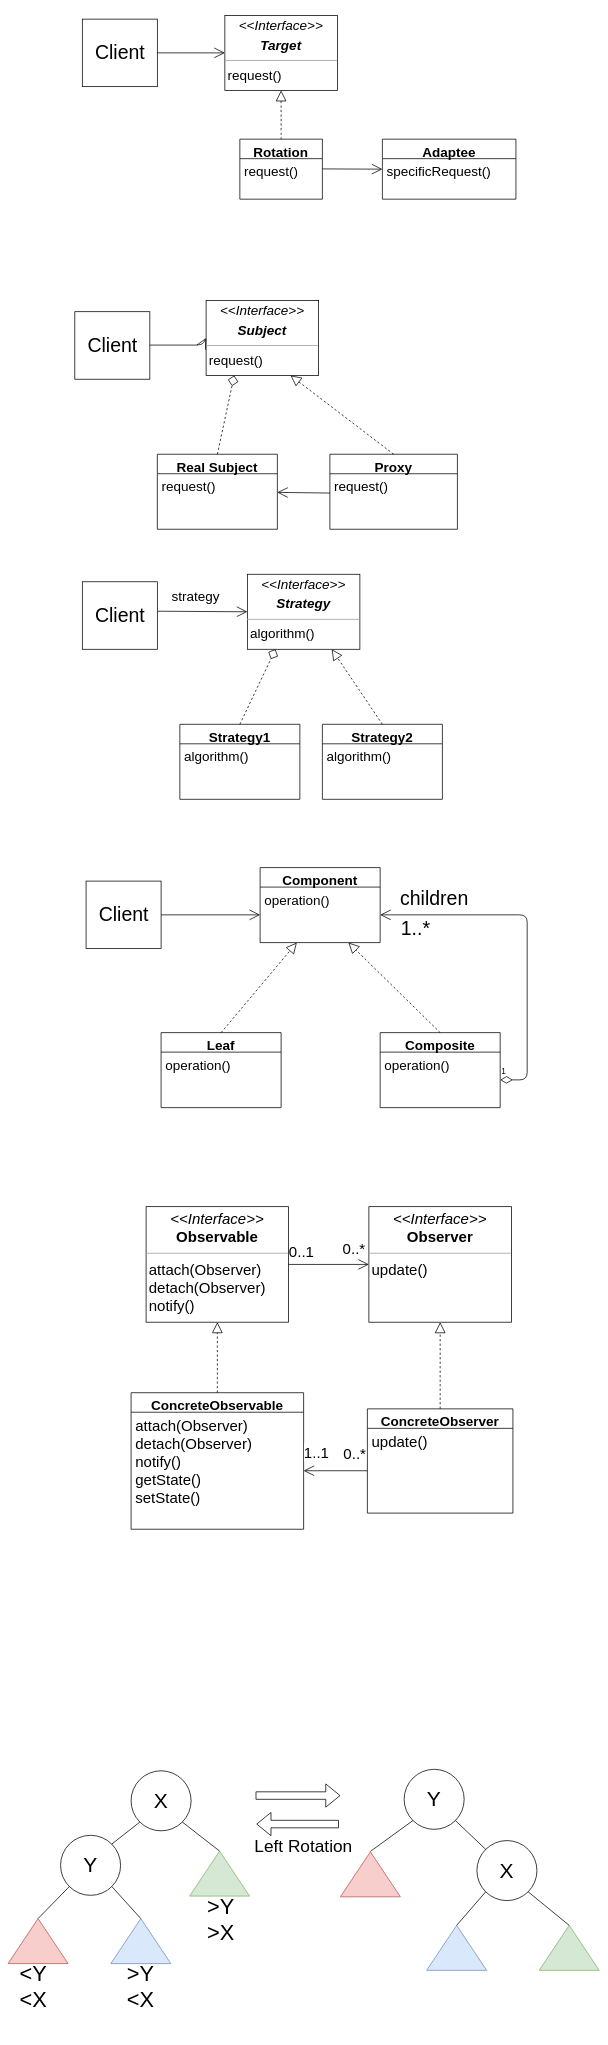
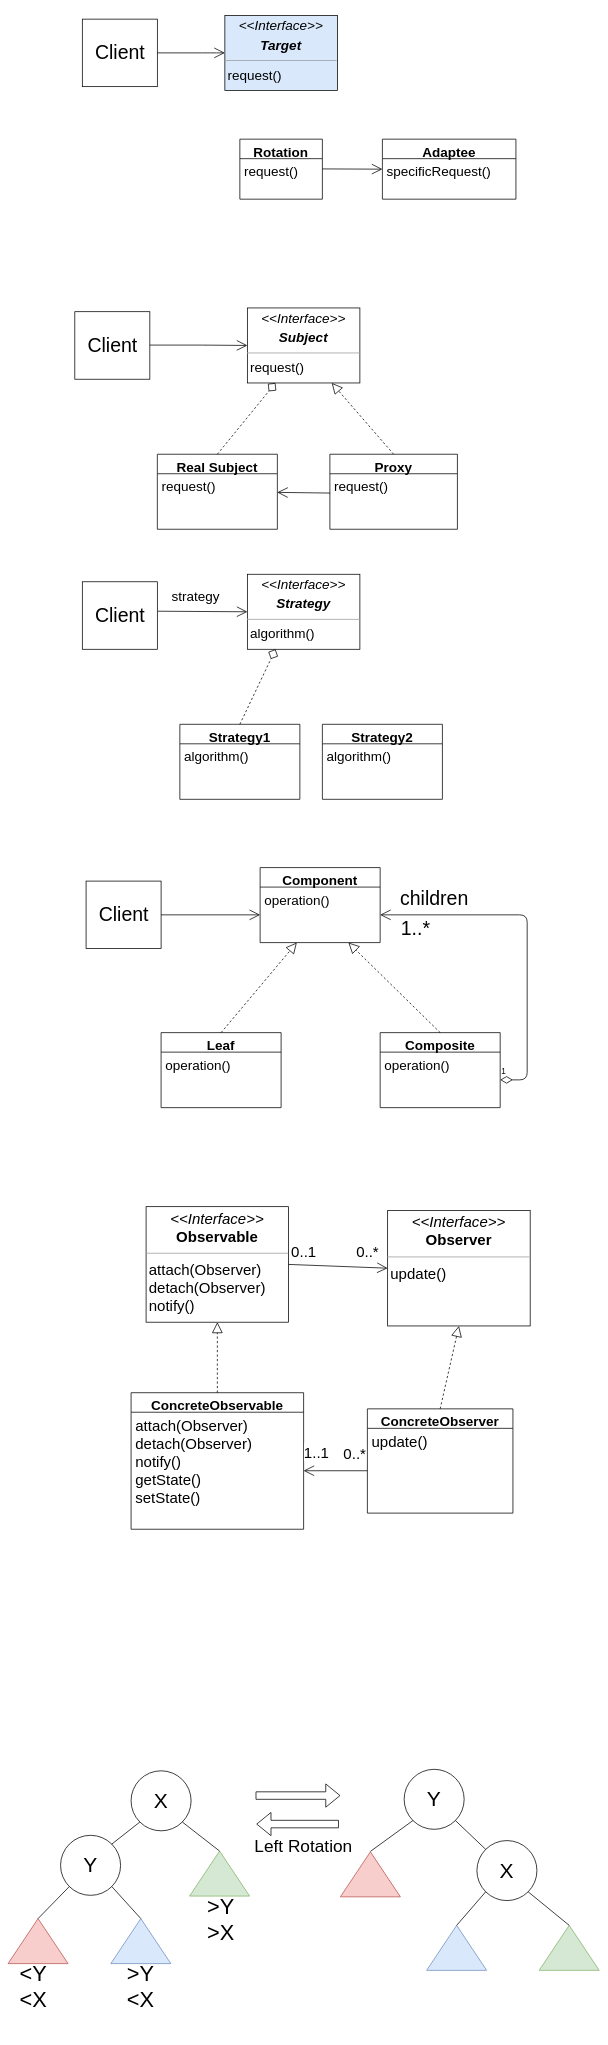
node "<<Interface>> Target request()": fillcolor #ffffff -> #dae8fc
edge "Rotation" -> "<<Interface>> Target request()": removed
node "<<Interface>> Subject request()": moved (262, 338) -> (303, 345)
edge "Strategy2" -> "<<Interface>> Strategy algorithm()": removed
node "<<Interface>> Observer update()": moved (440, 1264) -> (459, 1268)
